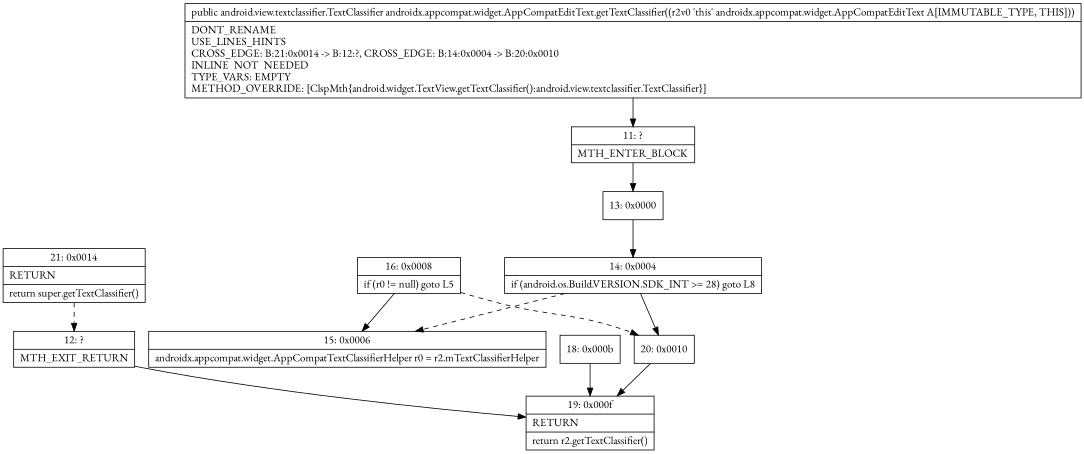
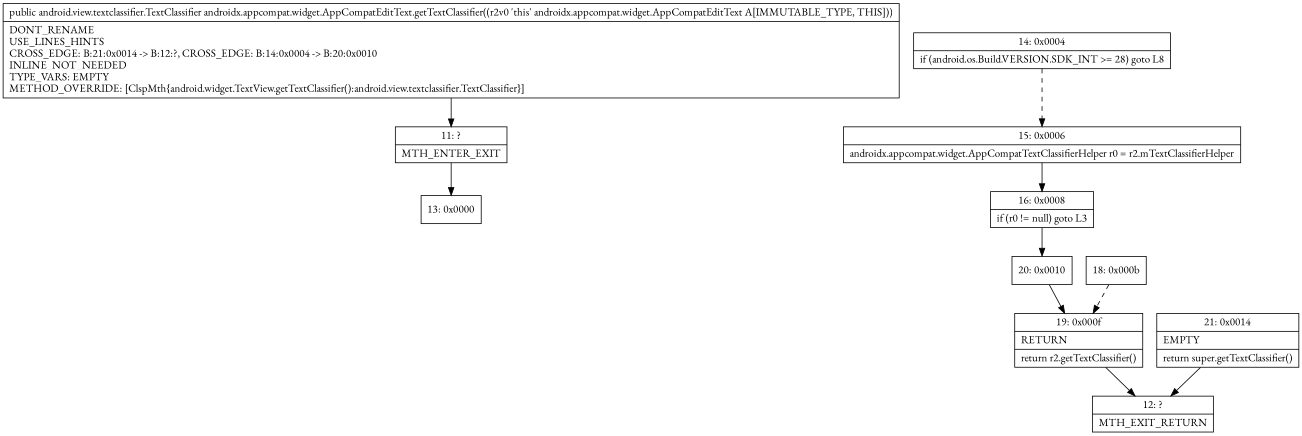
node "11: ?": text "MTH_ENTER_BLOCK" -> "MTH_ENTER_EXIT"
edge "13: 0x0000" -> "14: 0x0004": removed
node "21: 0x0014": text "RETURN" -> "EMPTY"
node "16: 0x0008": text "if (r0 != null) goto L5" -> "if (r0 != null) goto L3"
edge "16: 0x0008" -> "15: 0x0006": reversed
edge "14: 0x0004" -> "20: 0x0010": removed
edge "21: 0x0014" -> "12: ?": style dashed -> solid
edge "16: 0x0008" -> "20: 0x0010": style dashed -> solid
edge "18: 0x000b" -> "19: 0x000f": style solid -> dashed
edge "12: ?" -> "19: 0x000f": reversed
